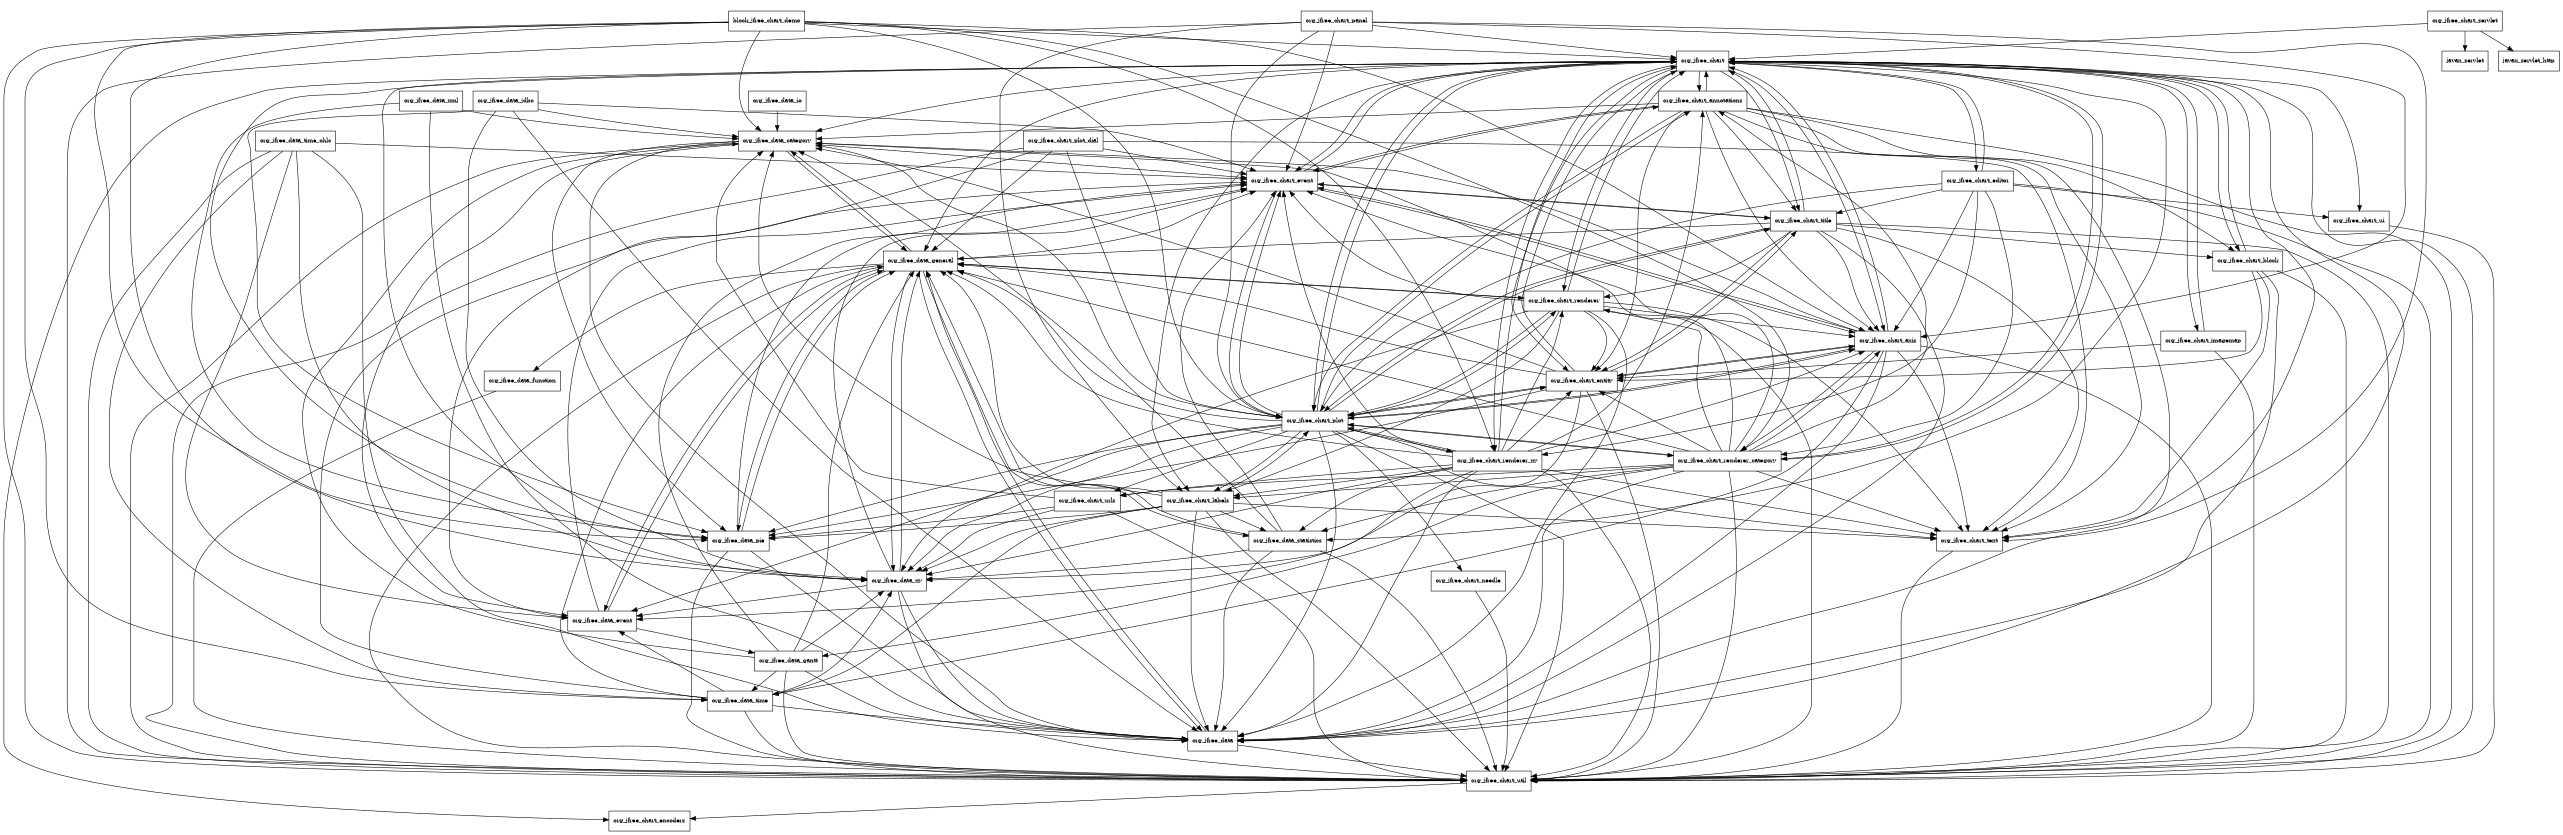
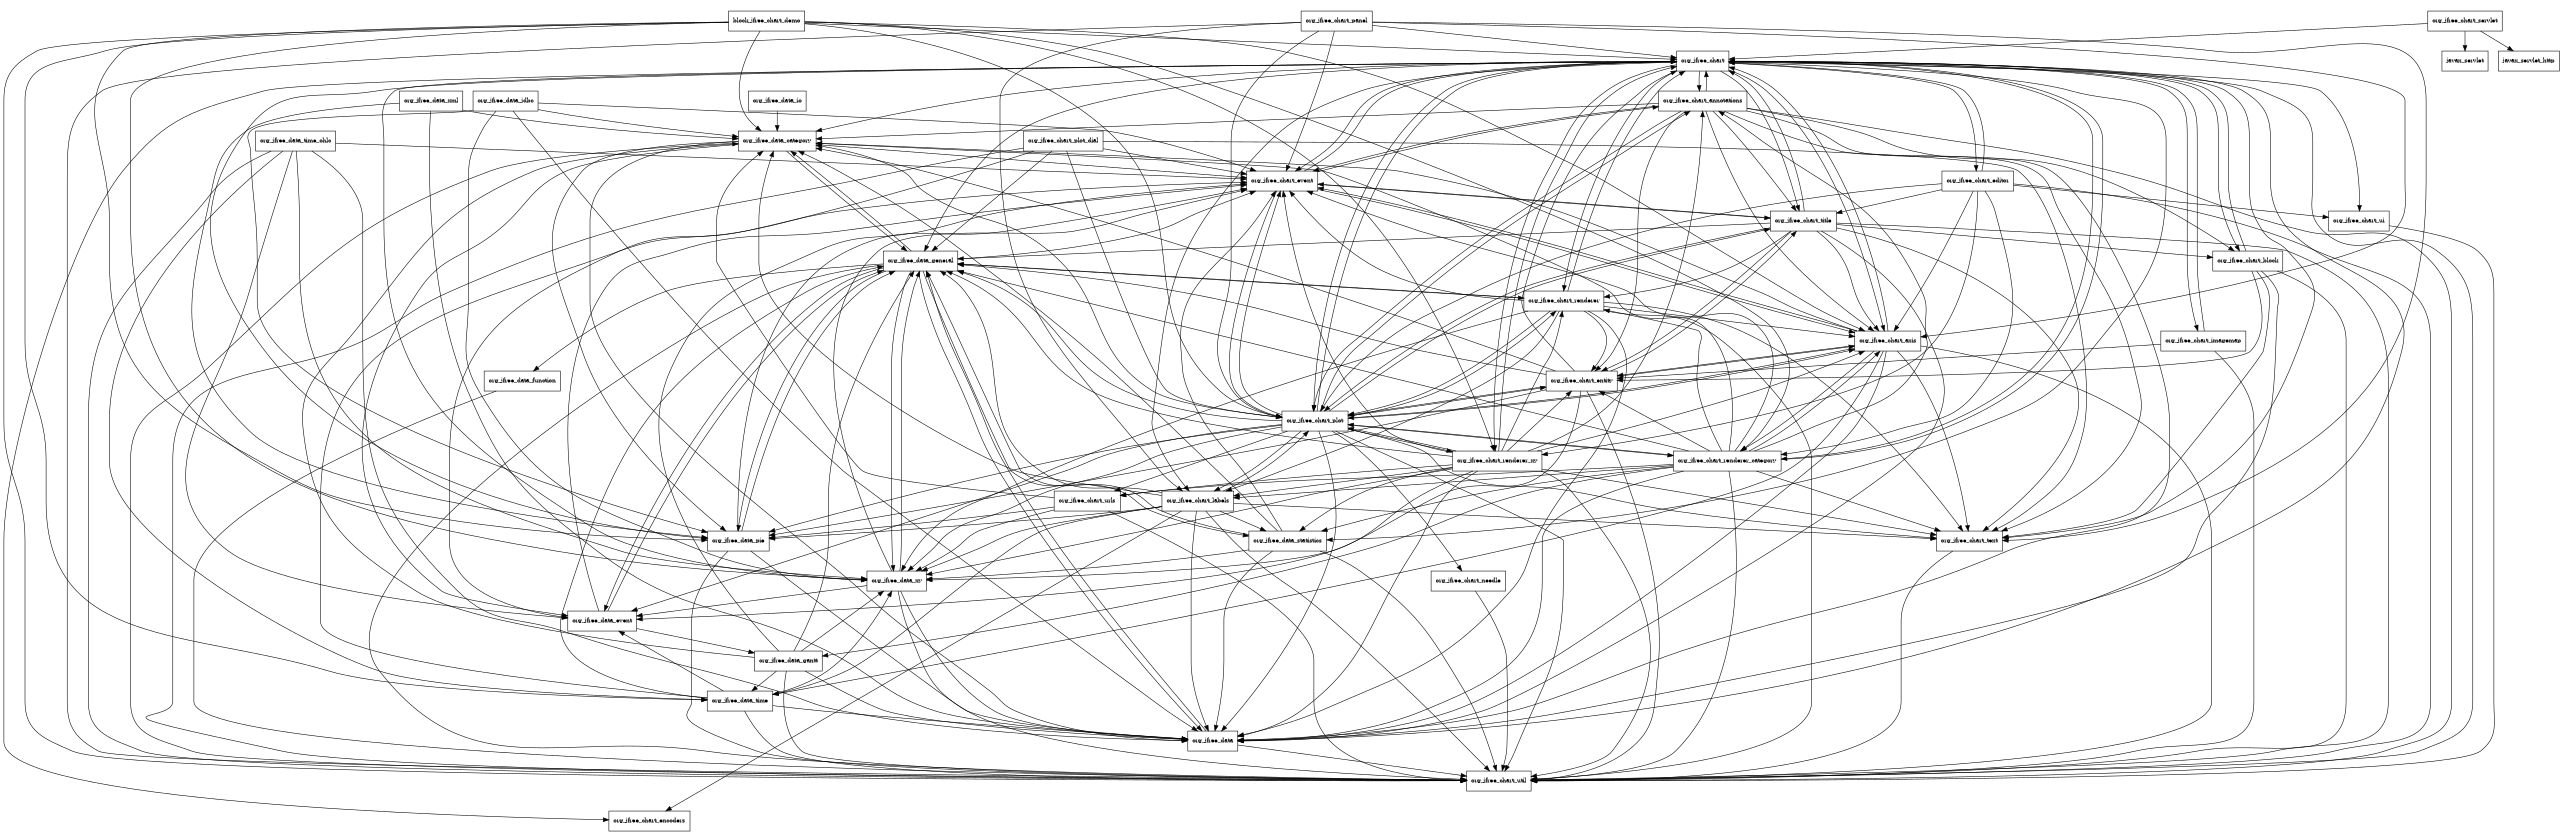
edge "org_jfree_chart" -> "org_jfree_chart_entity": removed
edge "org_jfree_chart_util" -> "org_jfree_chart_encoders": now "org_jfree_chart_labels" -> "org_jfree_chart_encoders"
